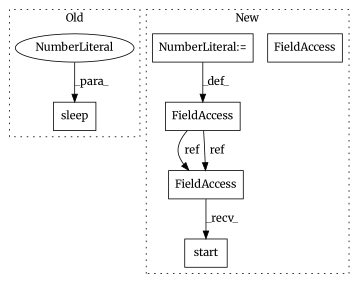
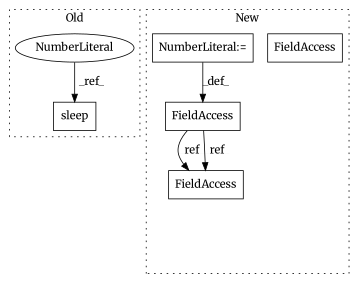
edge "NumberLiteral" -> "sleep": label "_para_" -> "_ref_"
node "start": removed
